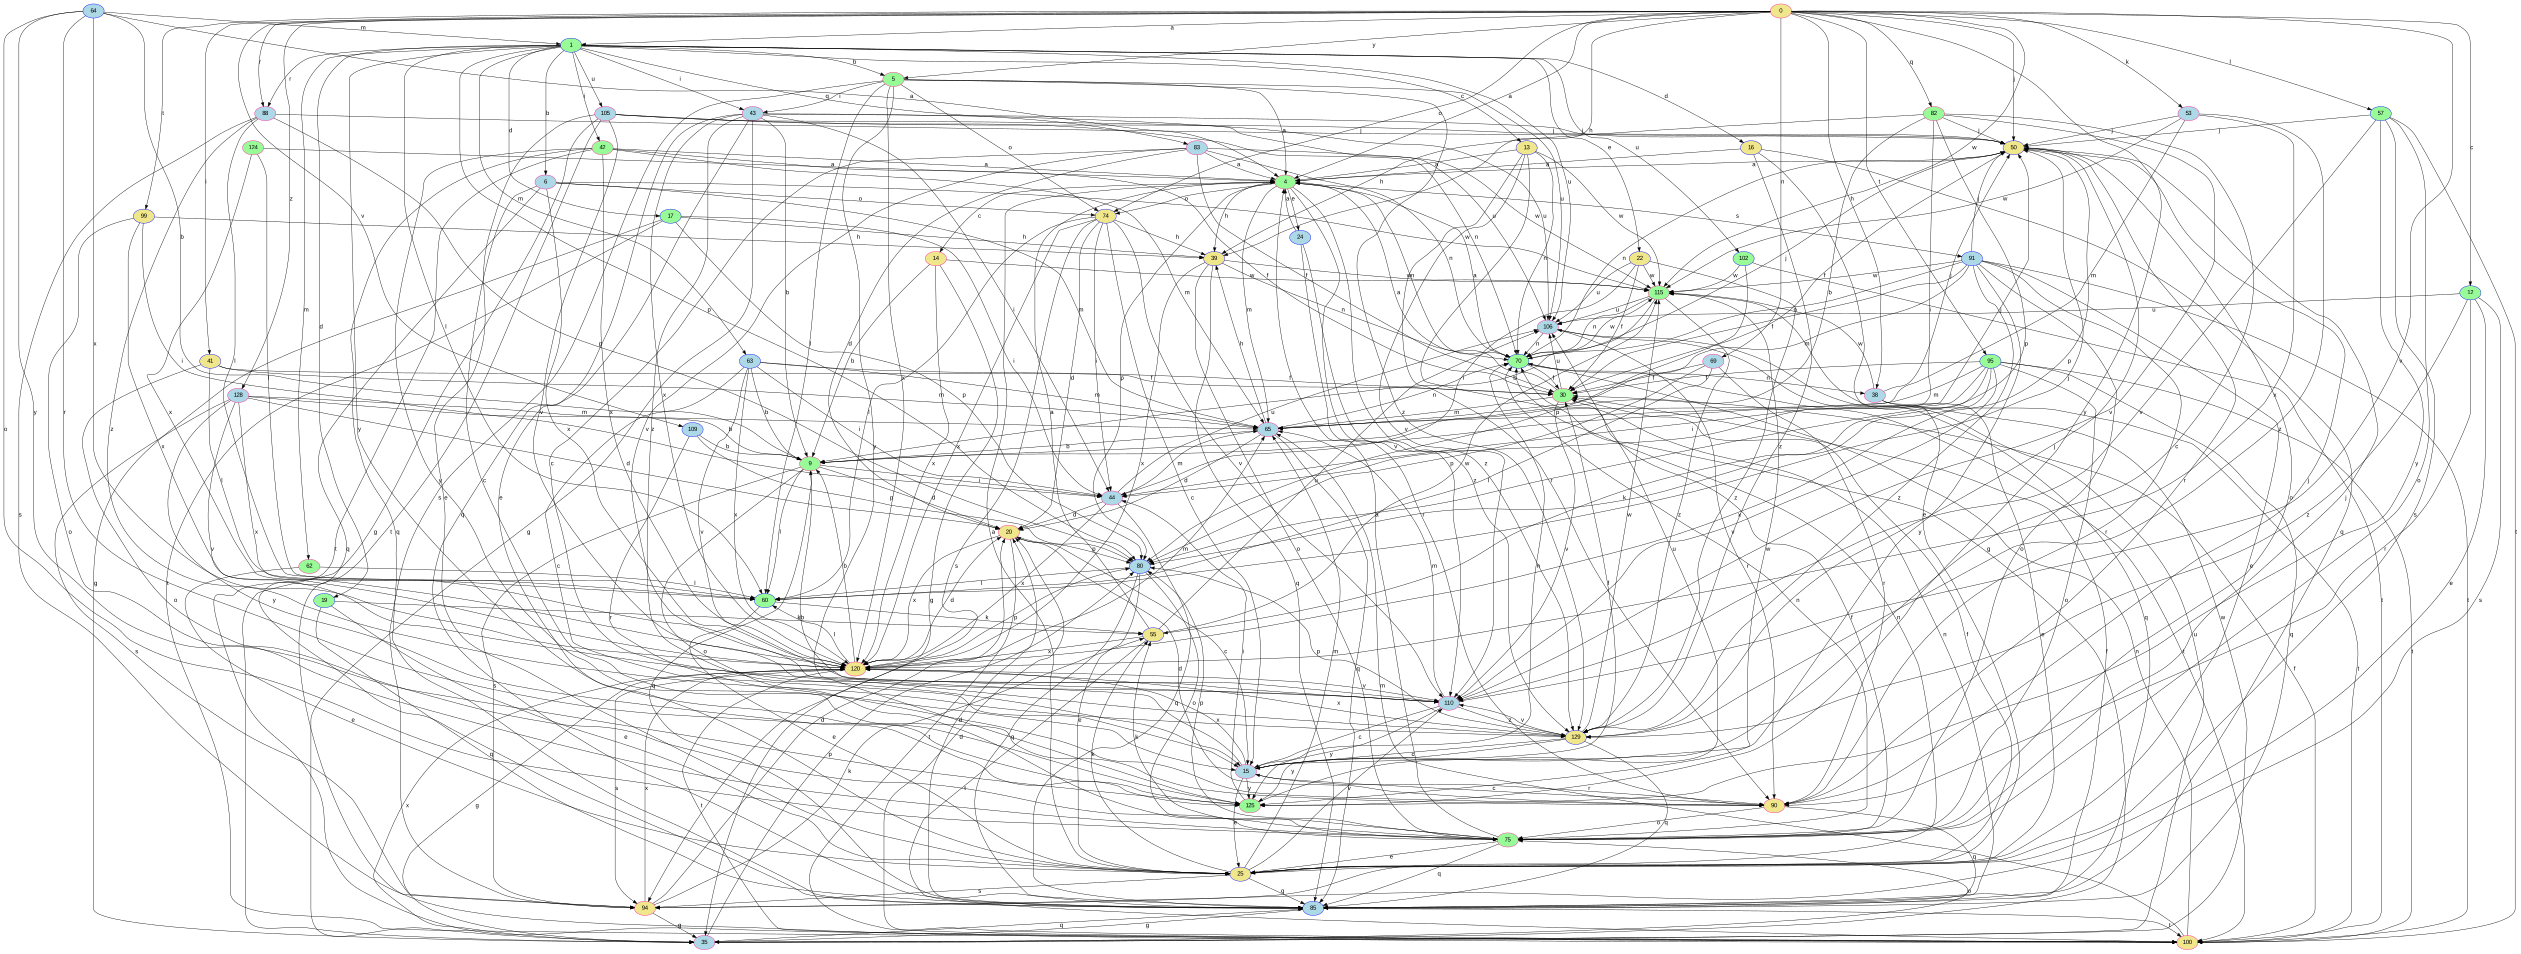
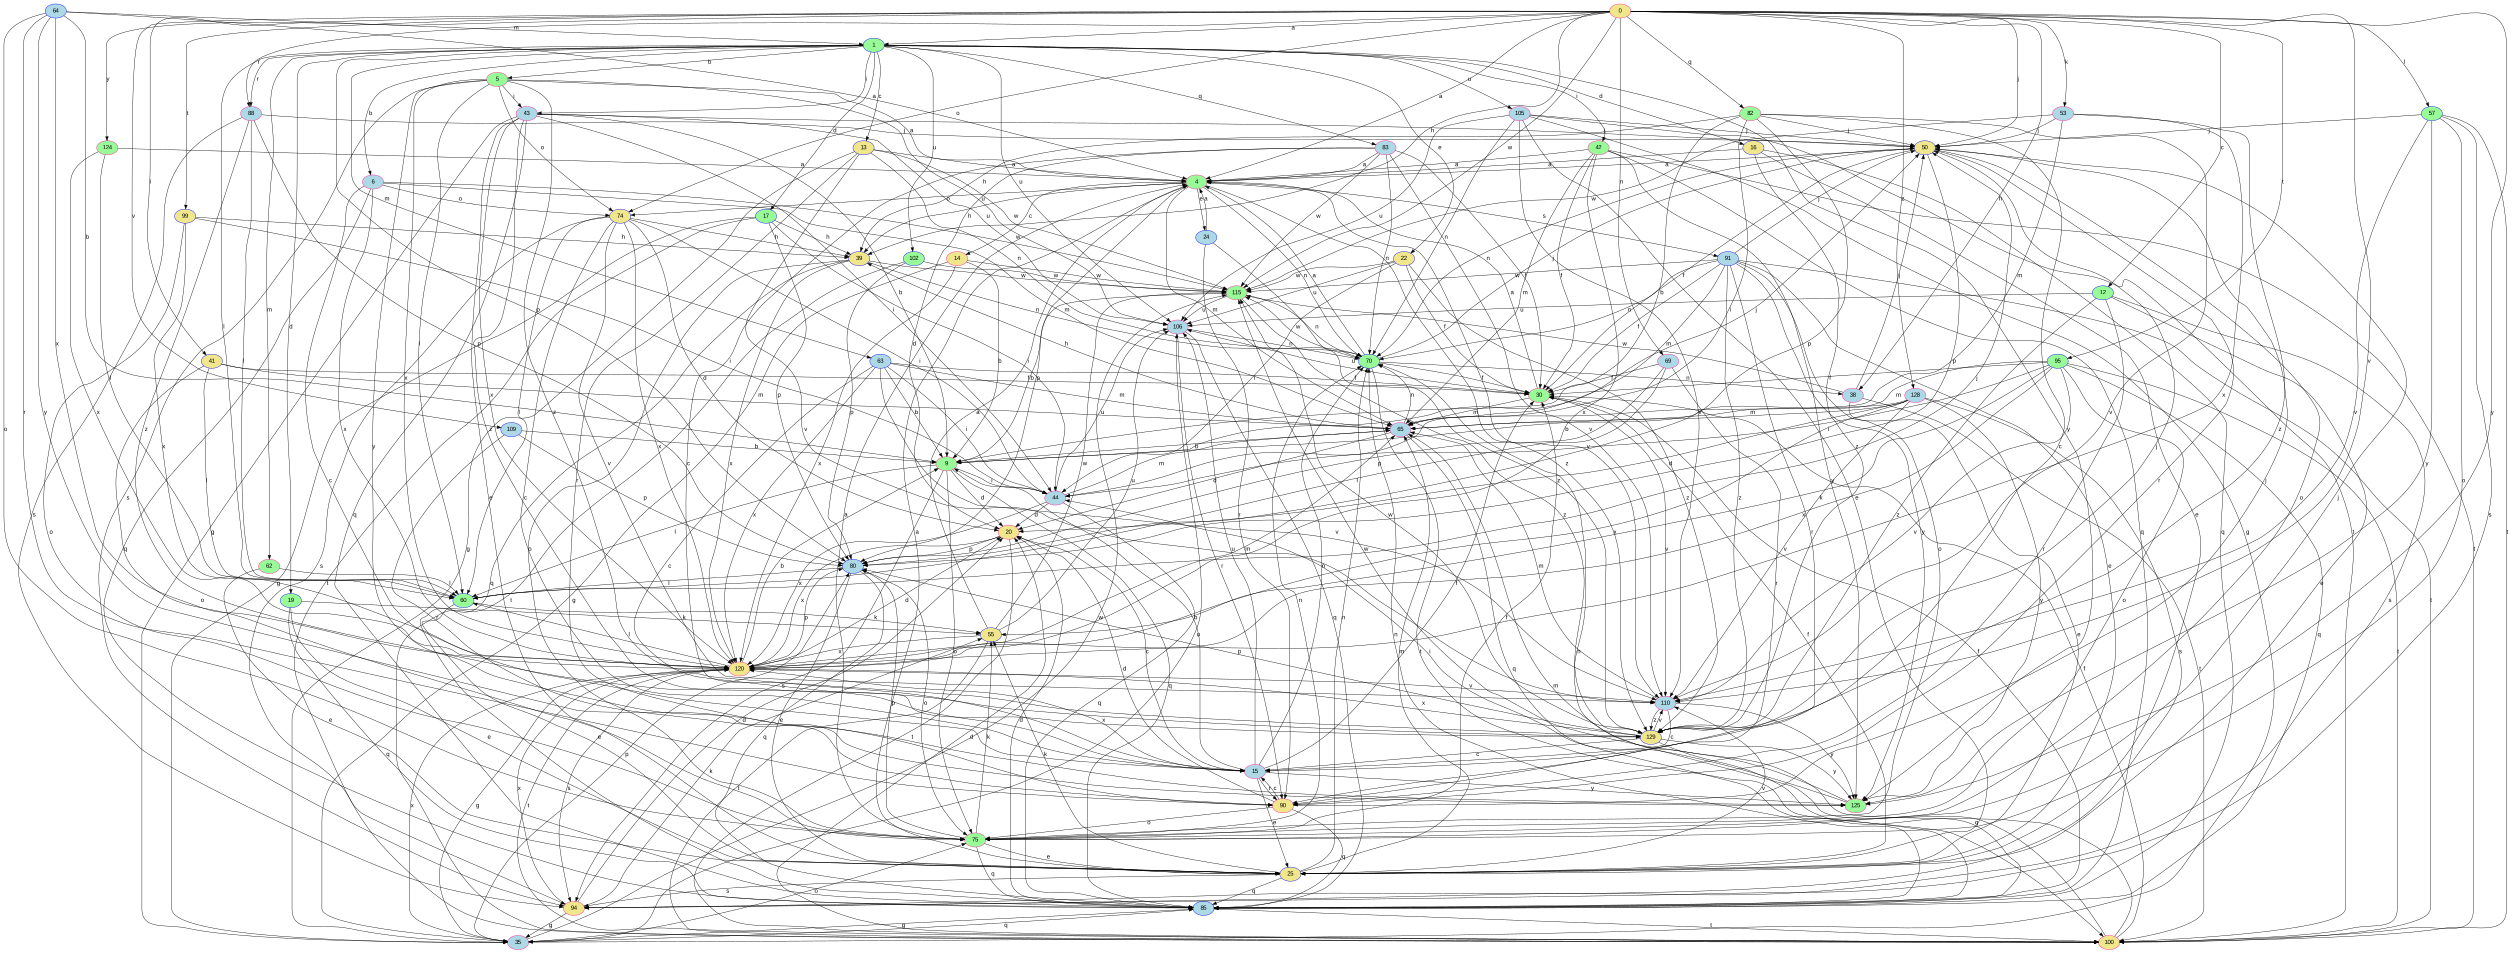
edge "0" -> "5": now "0" -> "124"
